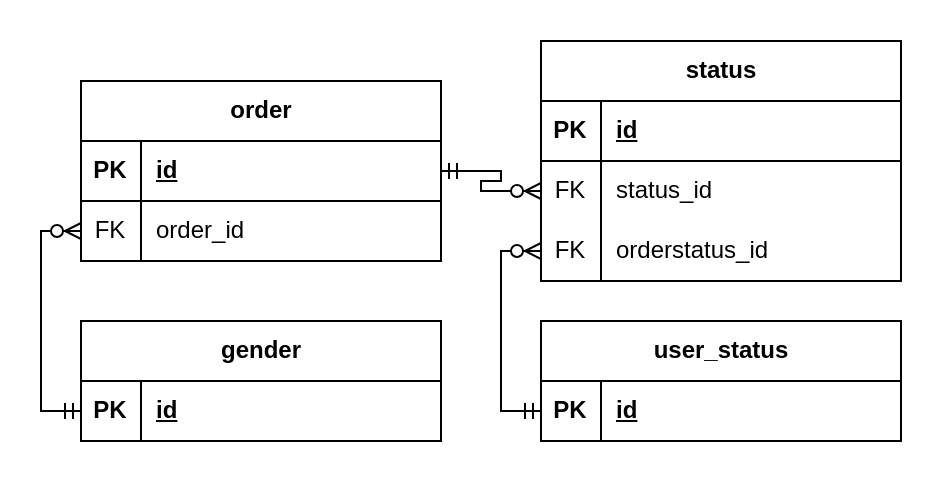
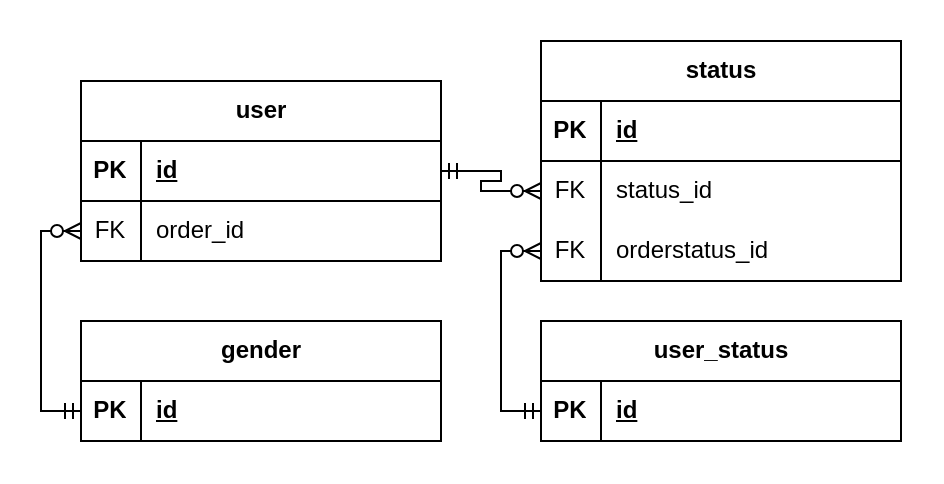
node "order": label "order" -> "user"
